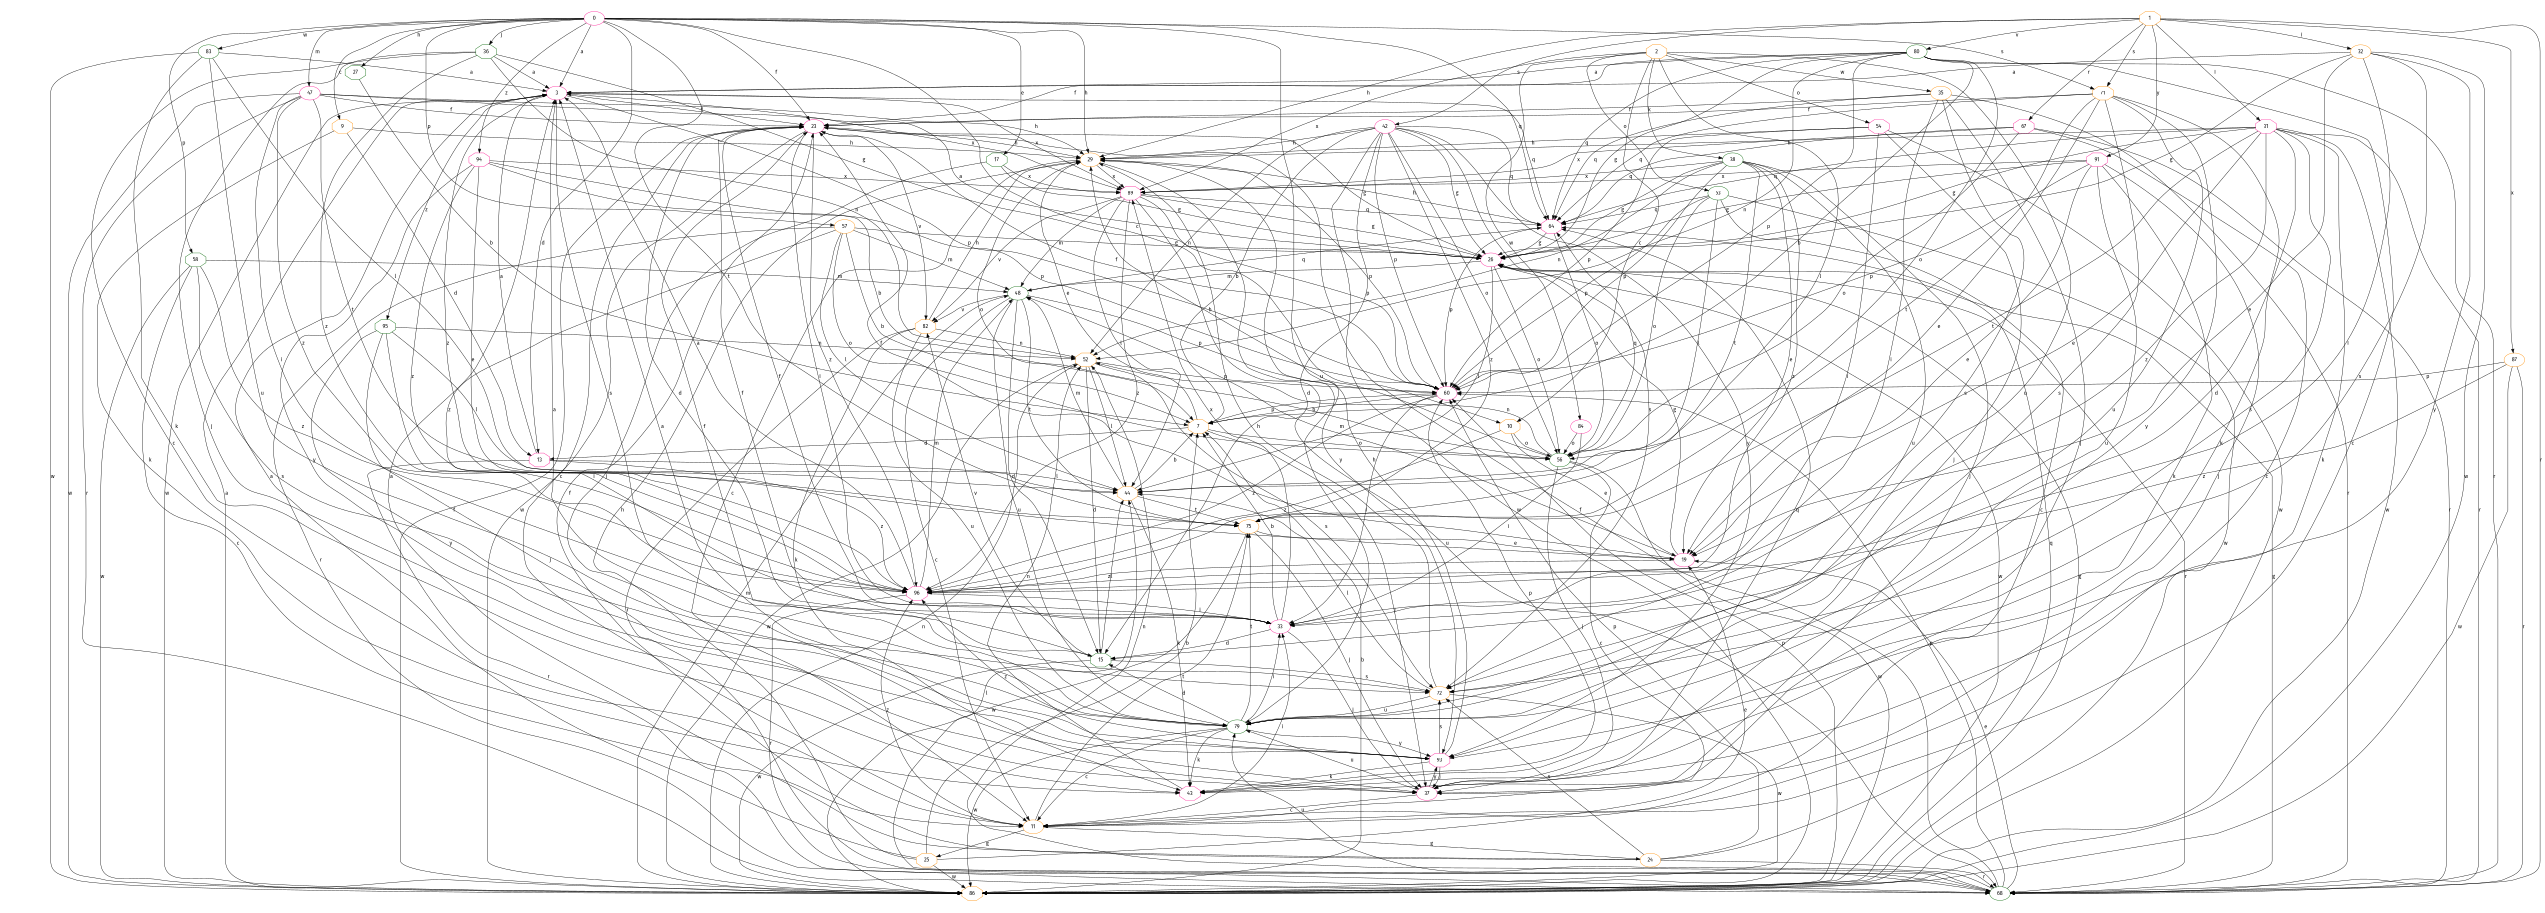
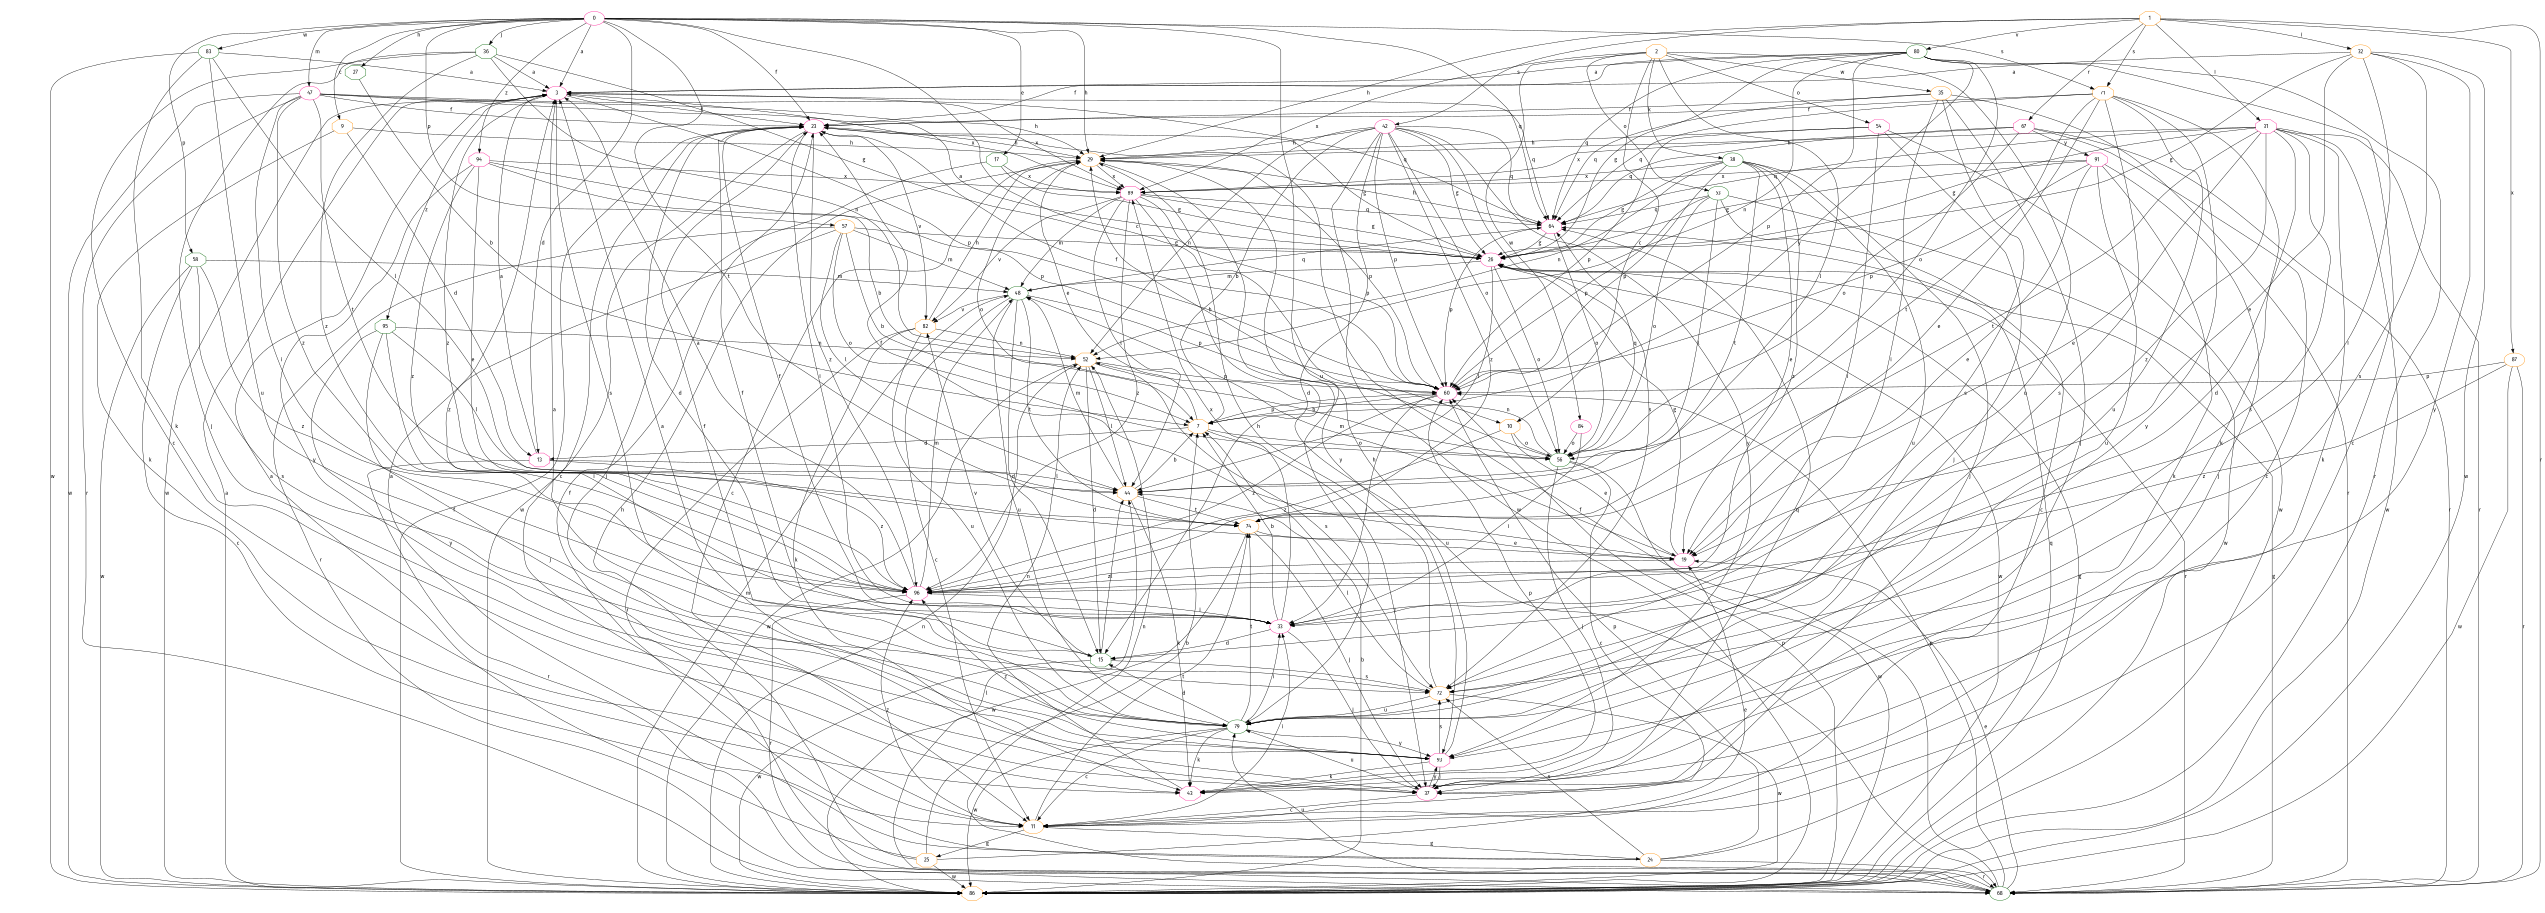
edge "1" -> "91": now "67" -> "91"
edge "47" -> "64": added, label "q"
edge "80" -> "7": label "b" -> "y"
edge "80" -> "68": now "80" -> "86"
node "75": label "75" -> "74"
